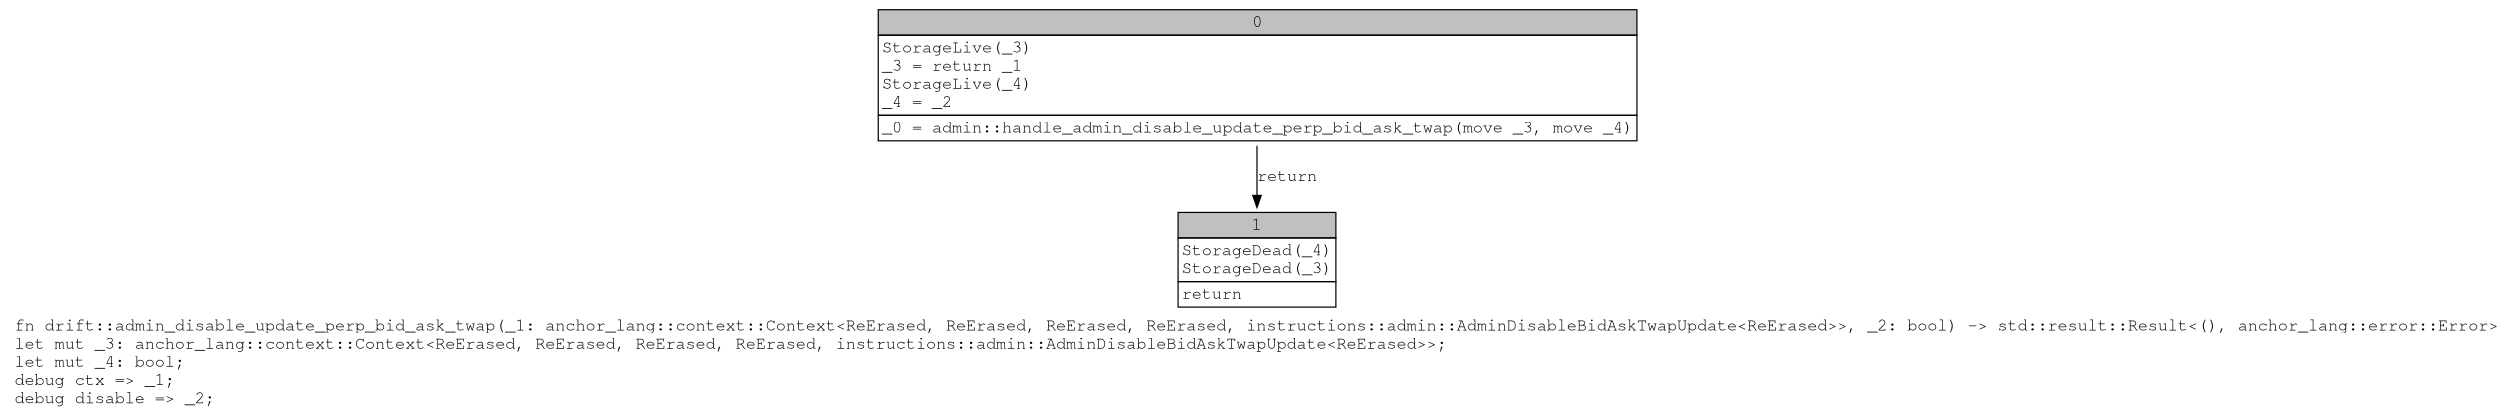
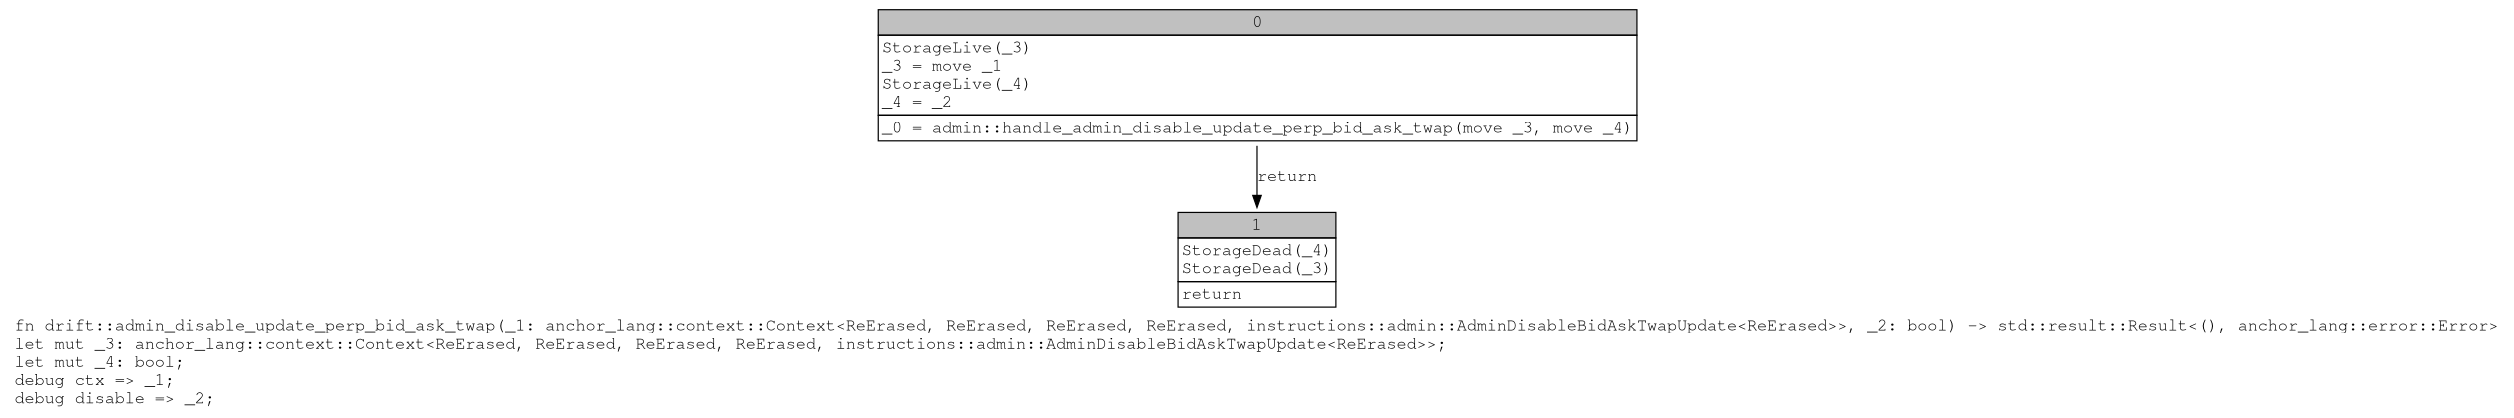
node "0": text "_3 = return _1" -> "_3 = move _1"
